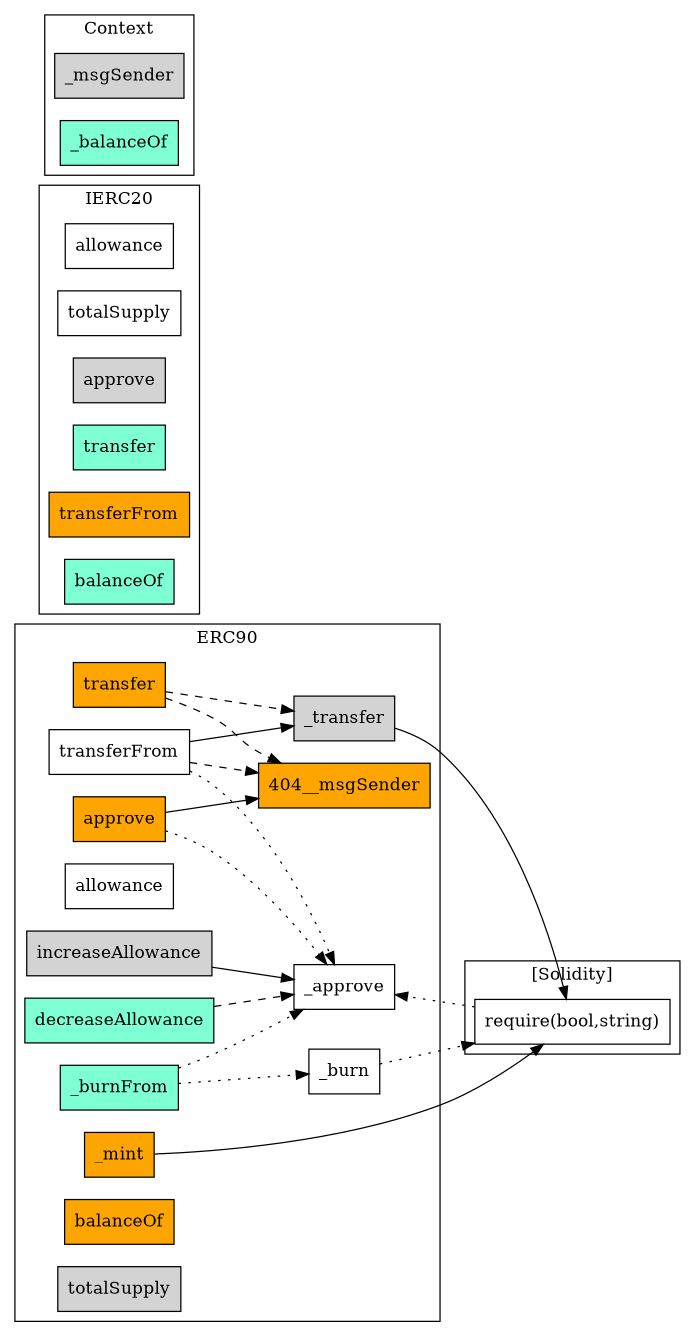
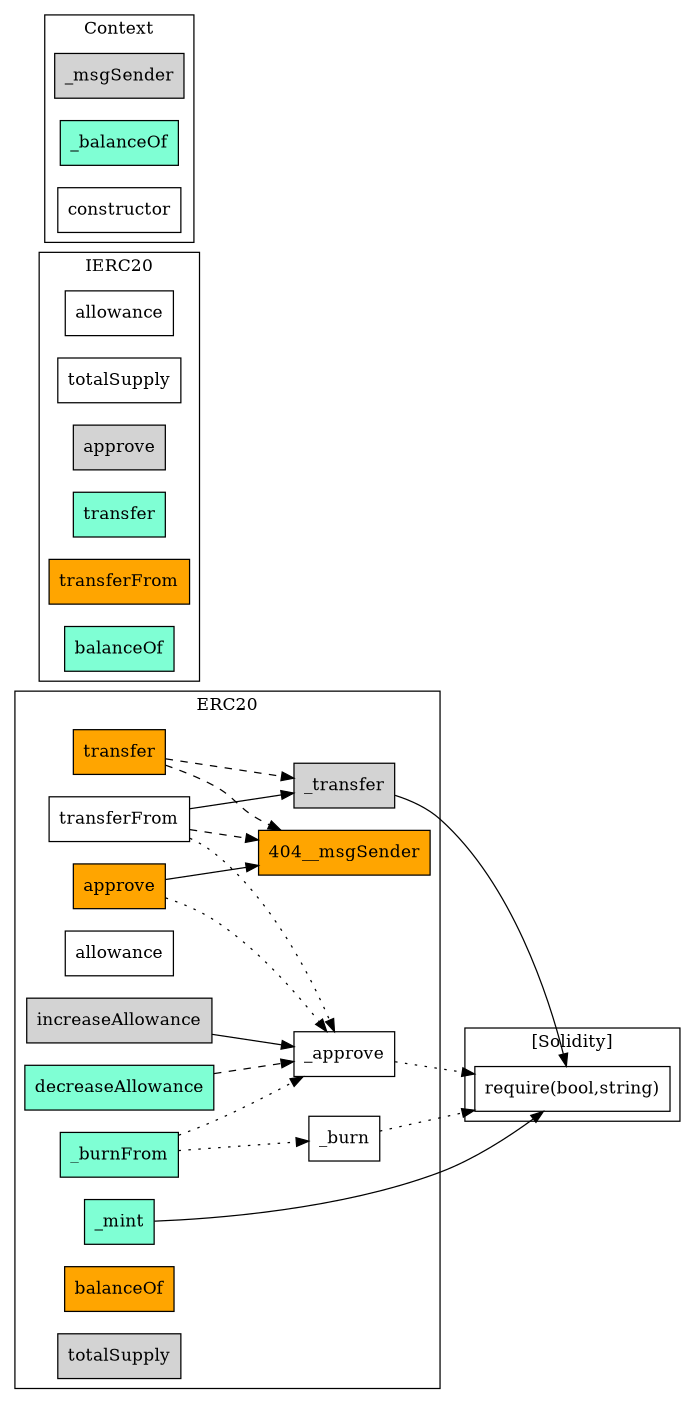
node "constructor": added
cluster "ERC90": label "ERC90" -> "ERC20"
edge "require(bool,string)" -> "_approve": reversed
node "_mint": fillcolor orange -> aquamarine
